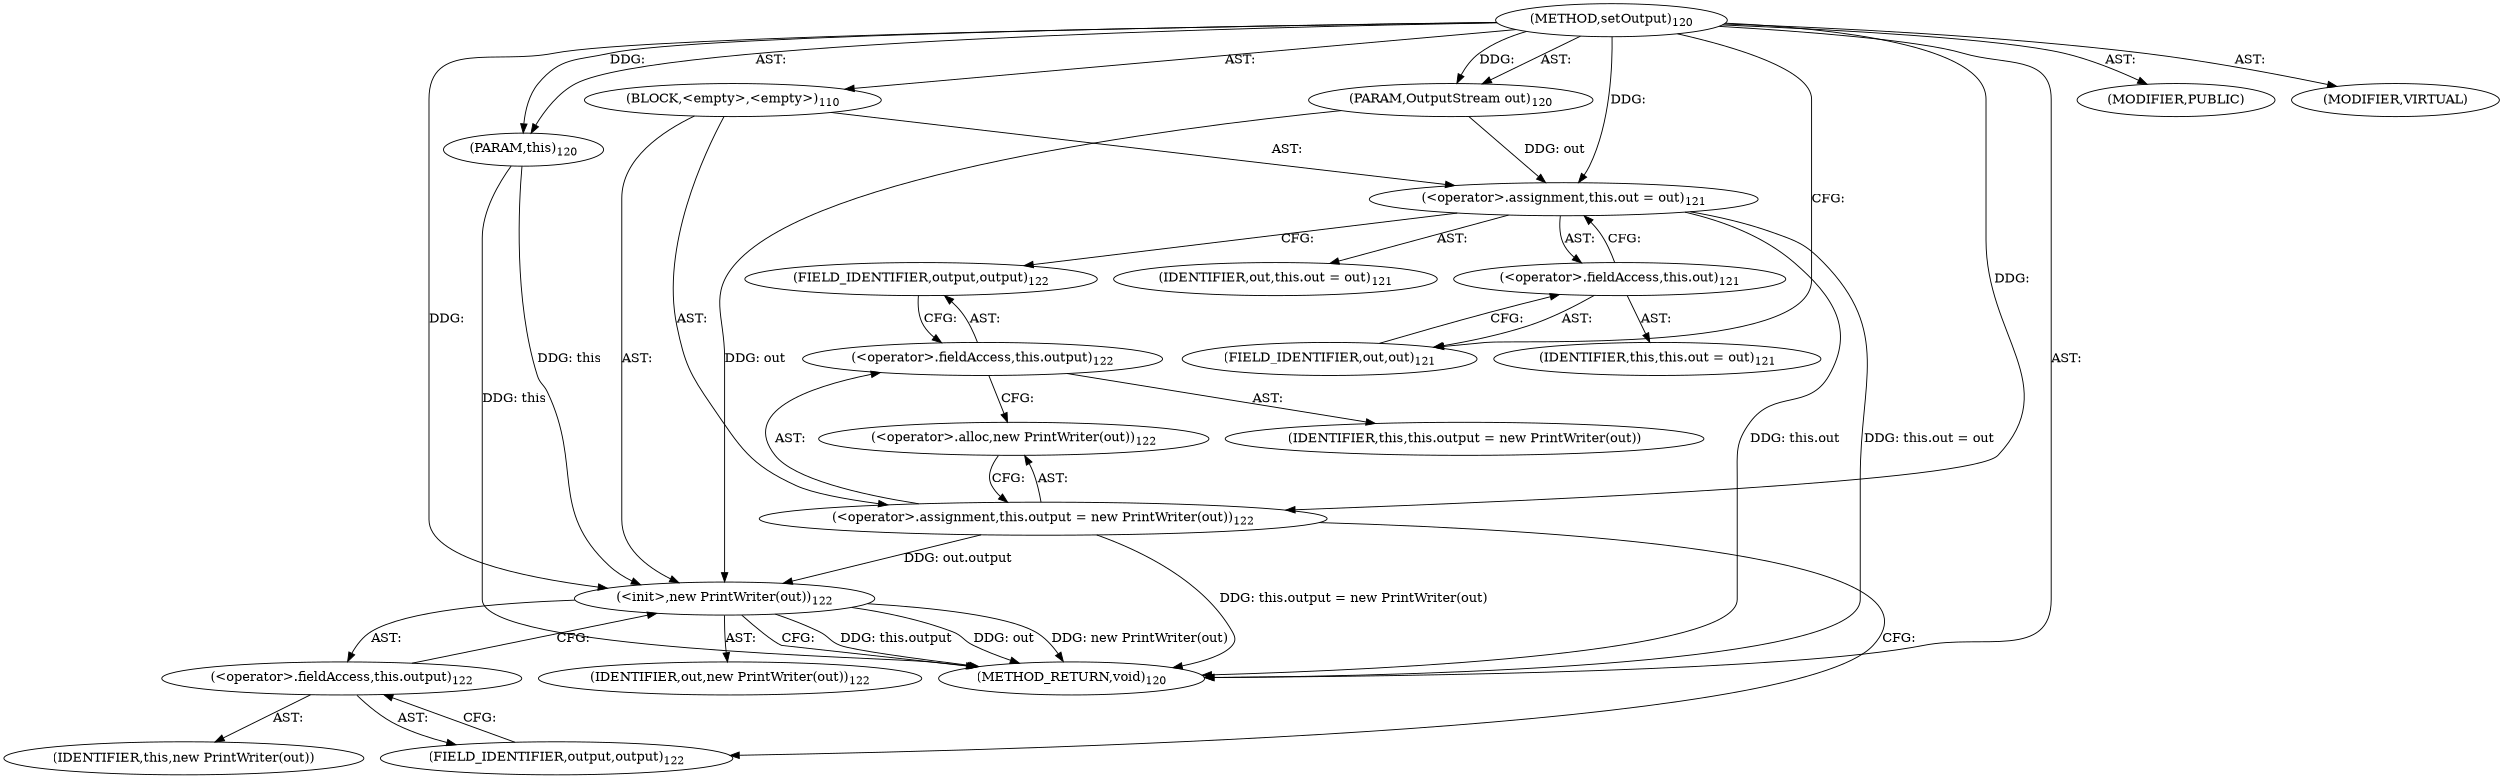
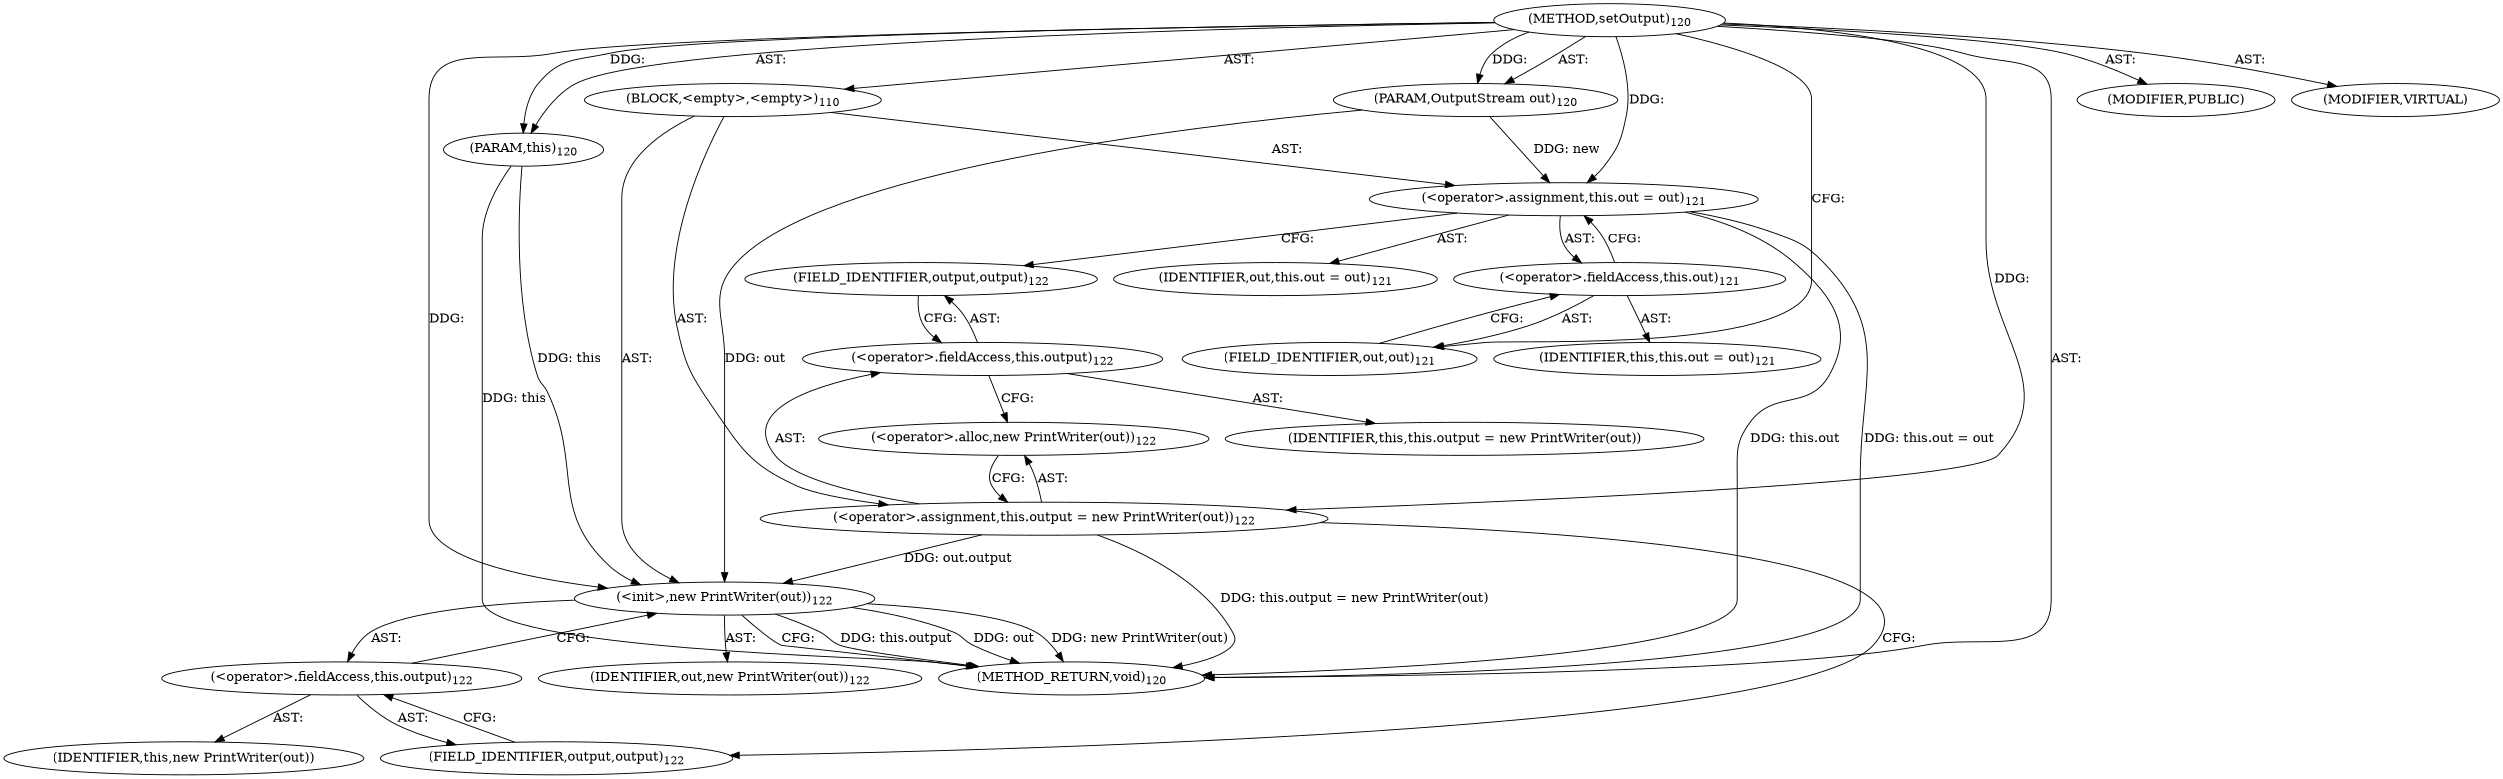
edge "(PARAM,OutputStream out)" -> "(<operator>.assignment,this.out = out)": label "DDG: out" -> "DDG: new"
